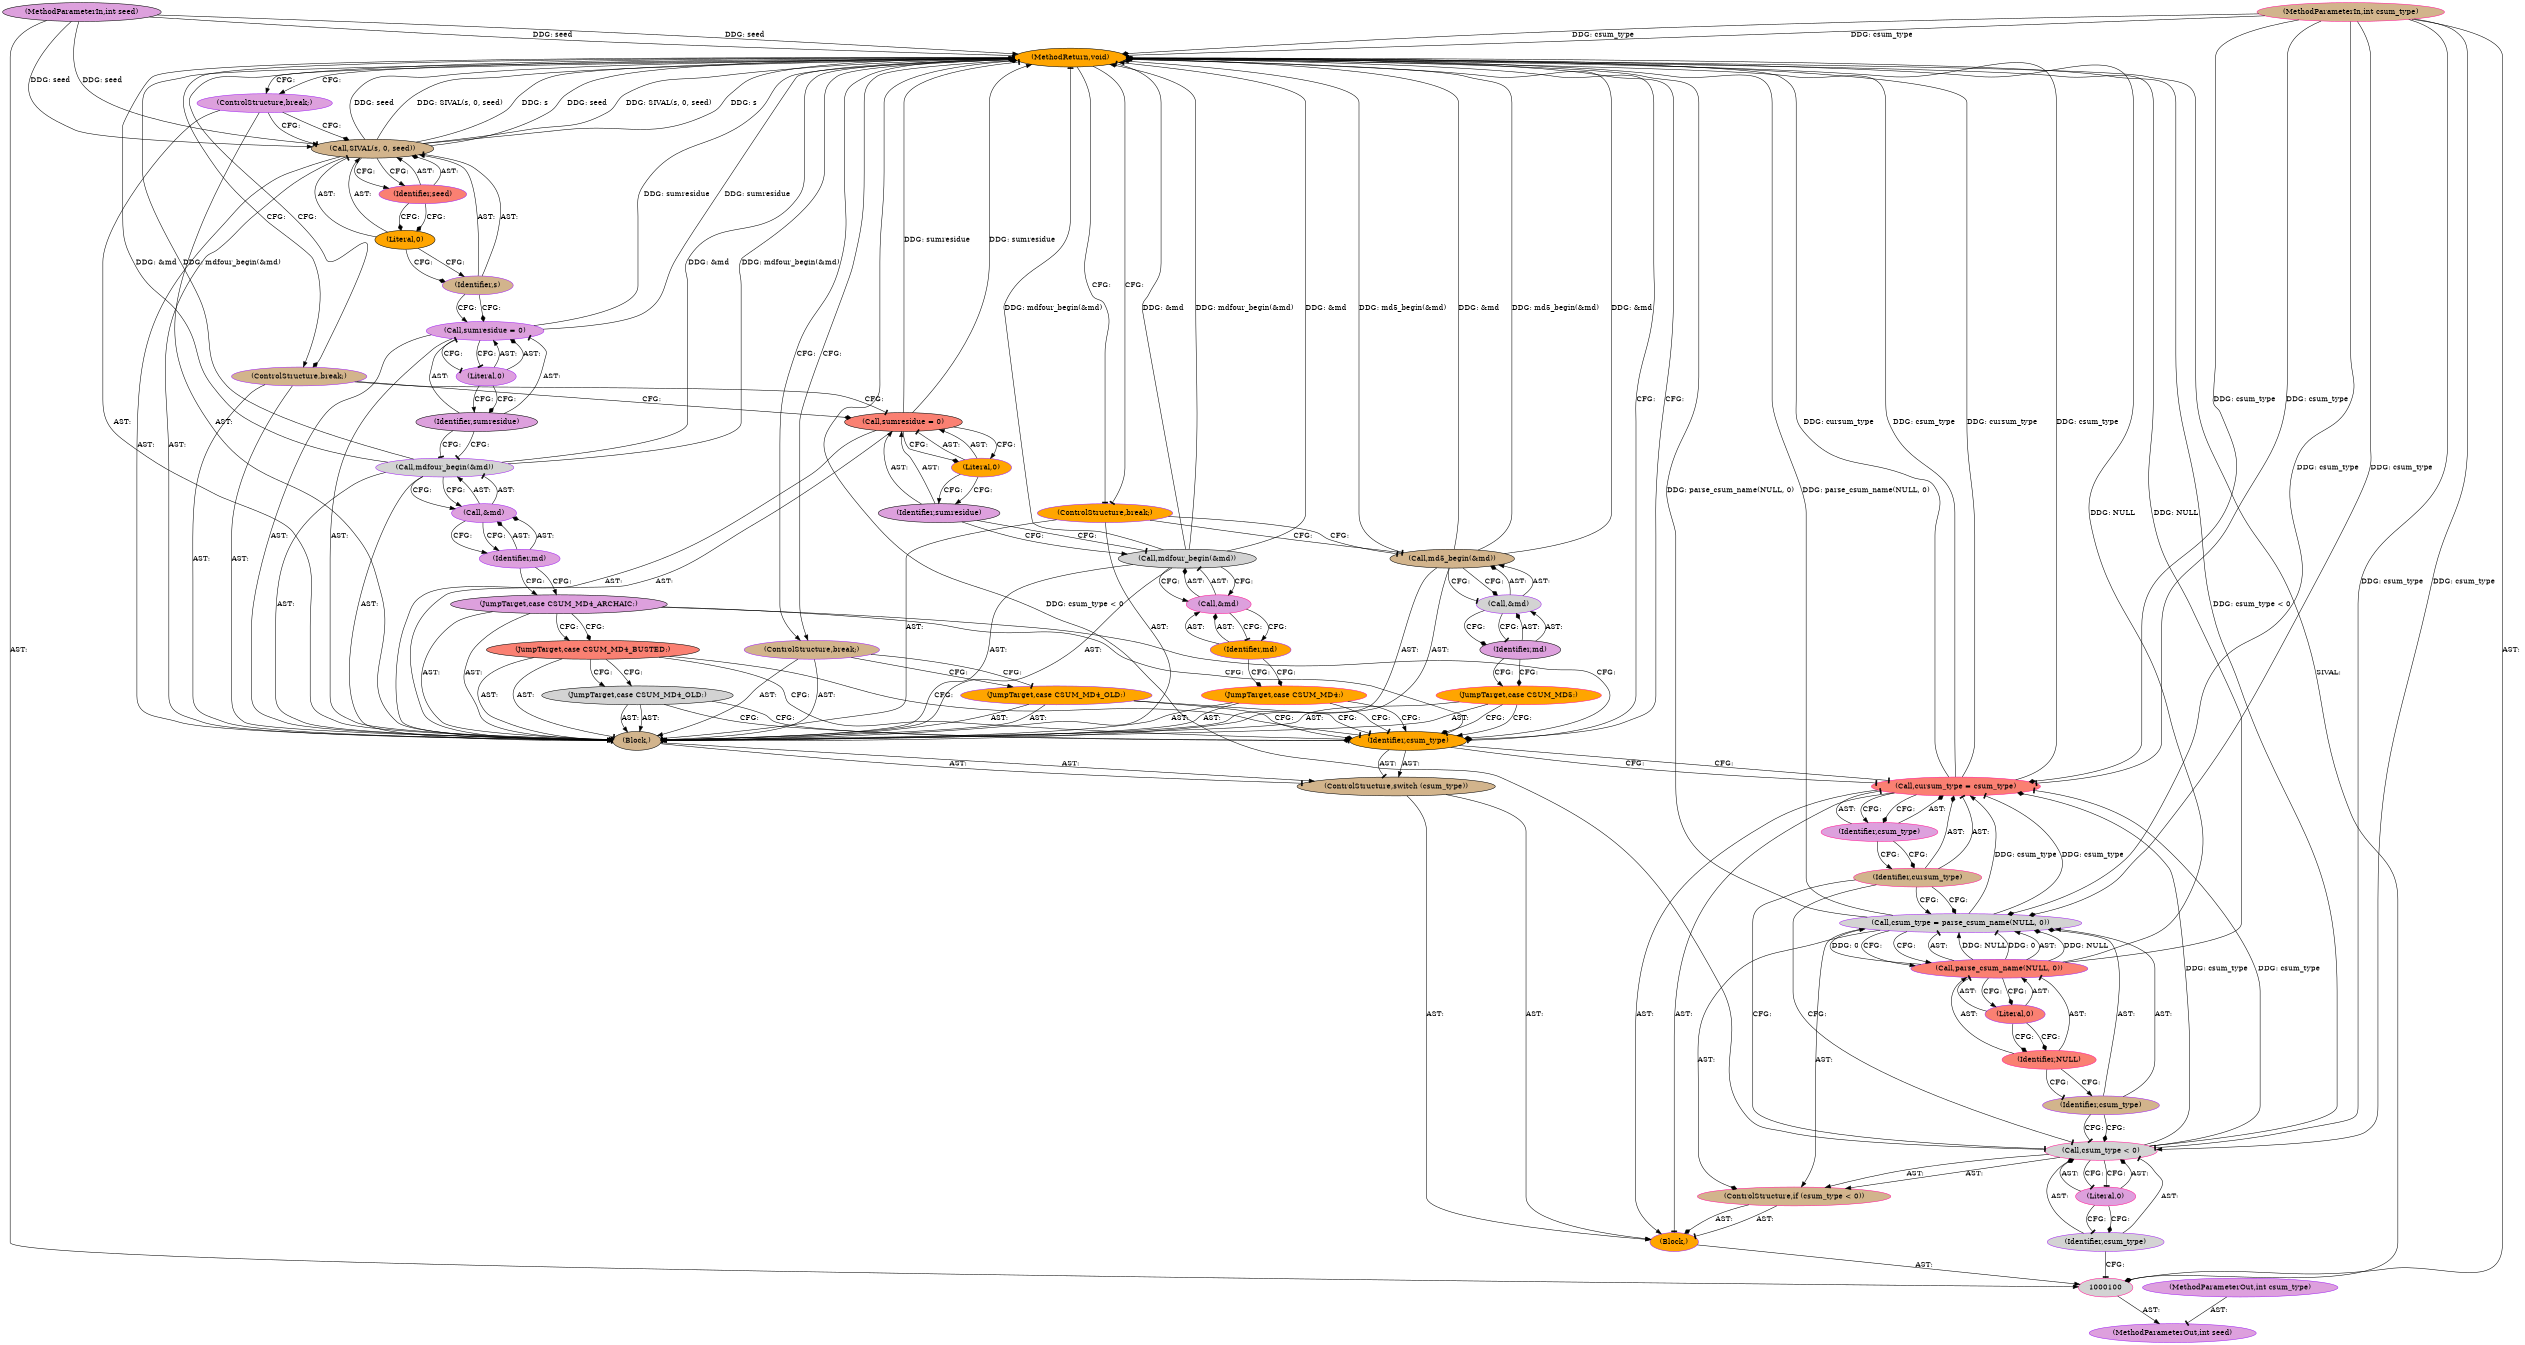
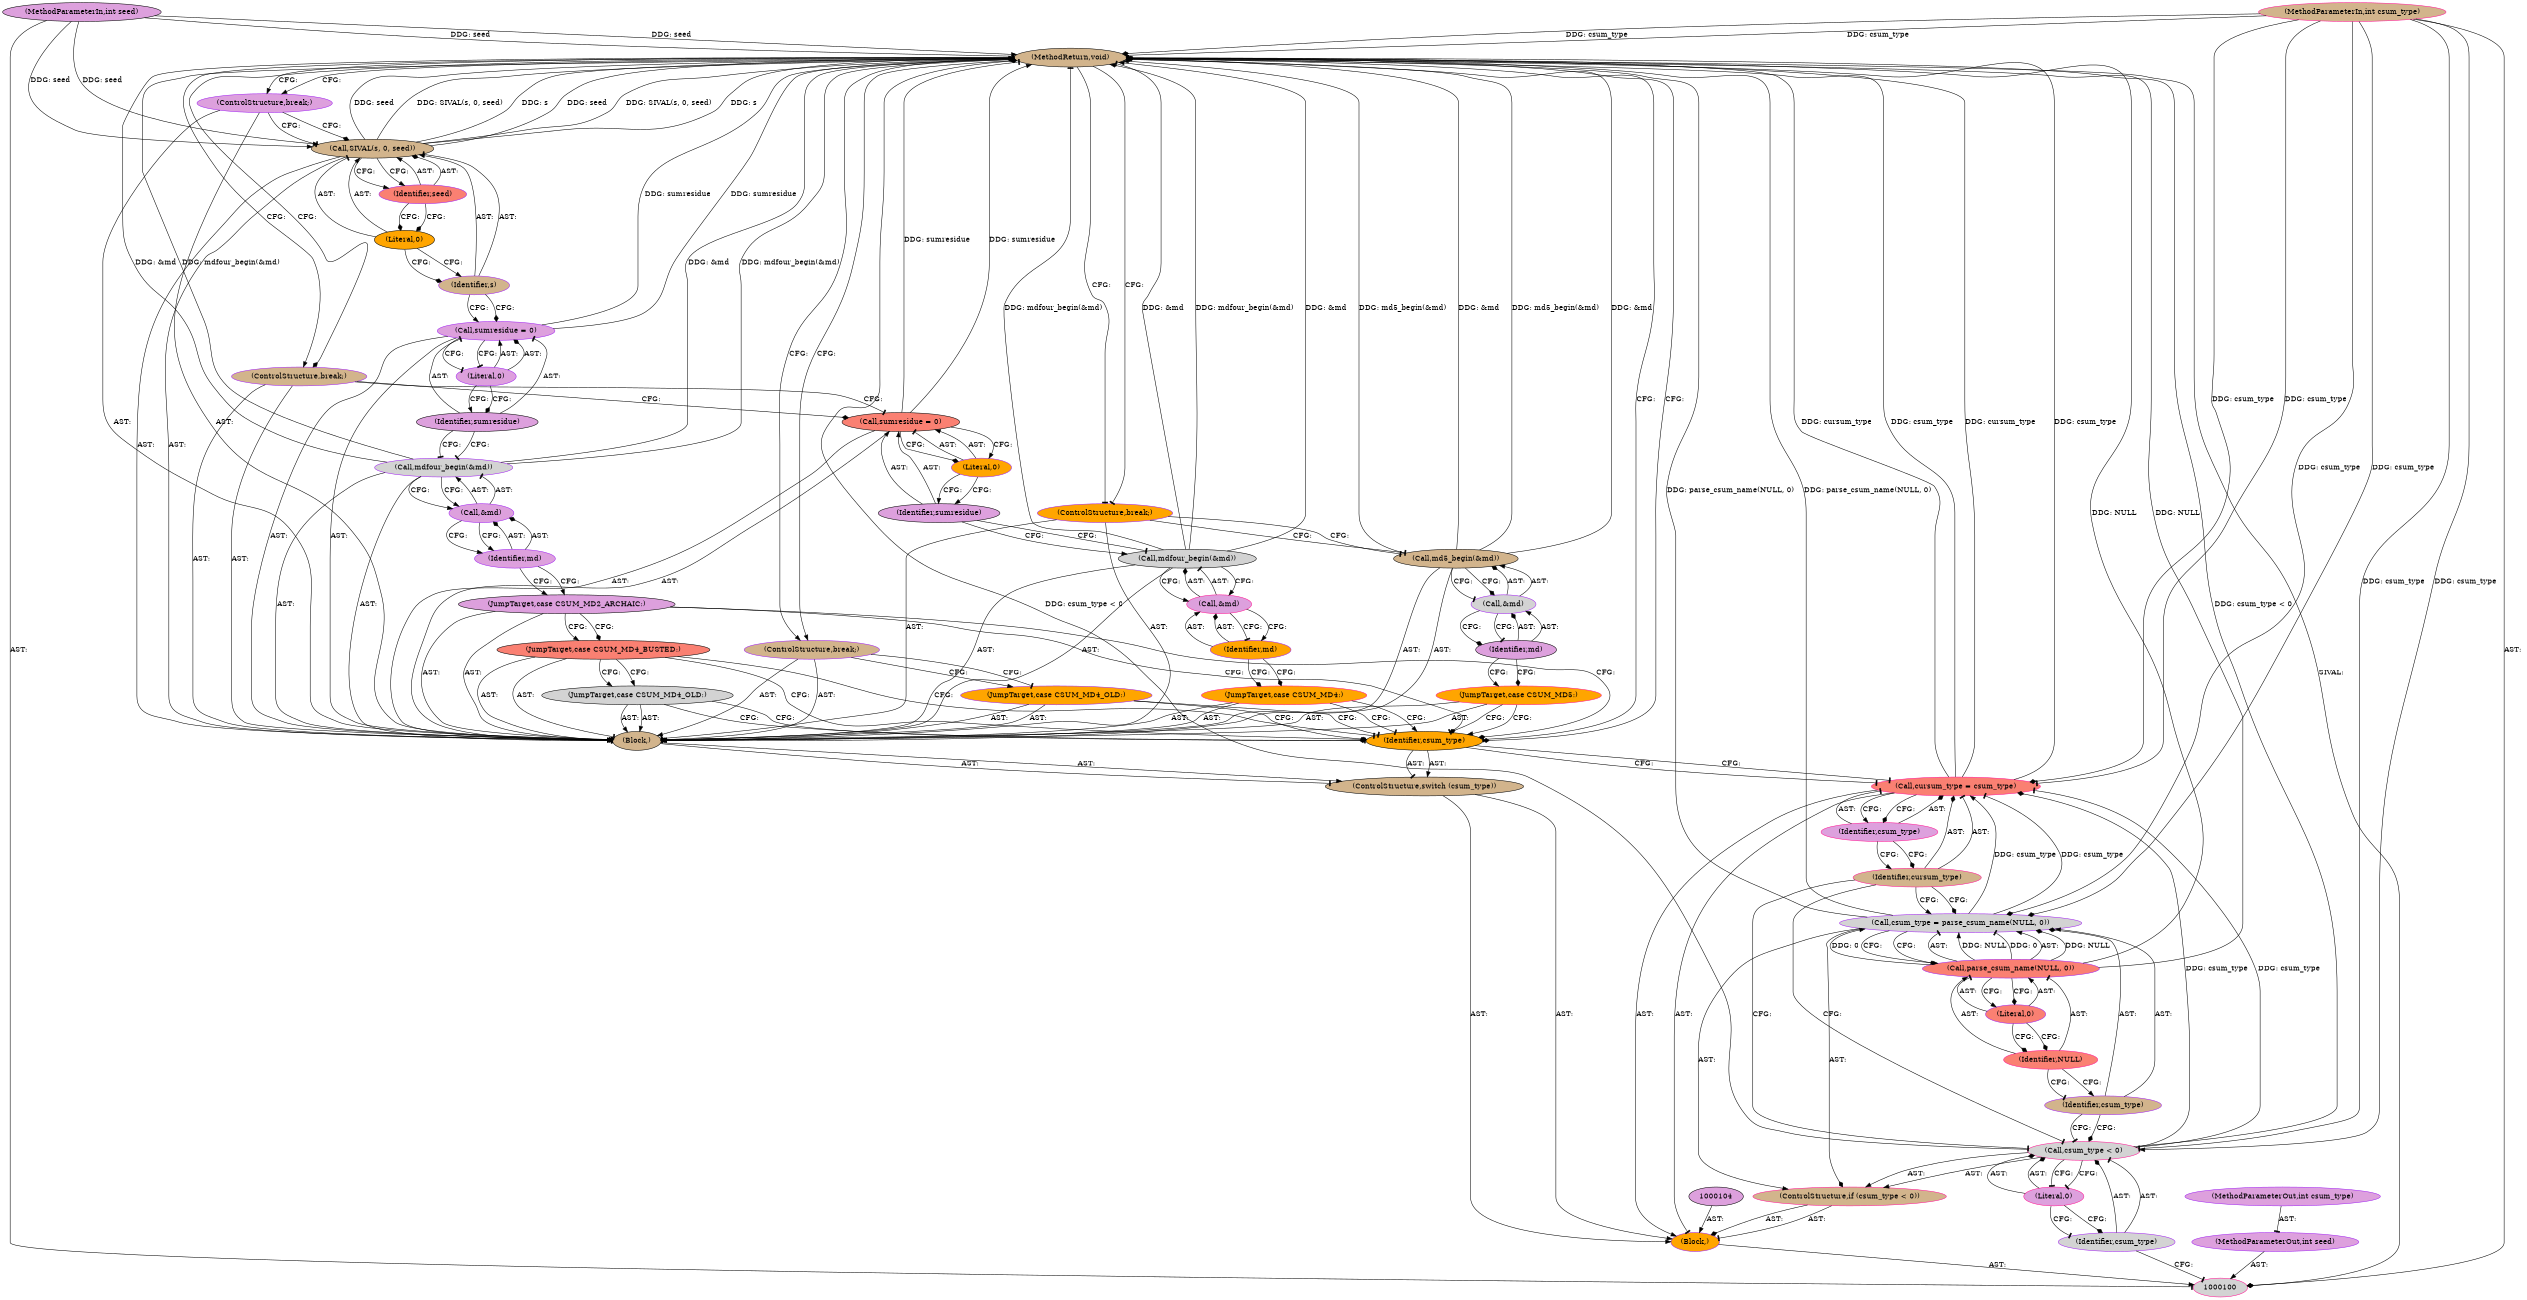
node "(MethodReturn,void)": fillcolor orange -> tan
node "(JumpTarget,case CSUM_MD4_ARCHAIC:)": label "(JumpTarget,case CSUM_MD4_ARCHAIC:)" -> "(JumpTarget,case CSUM_MD2_ARCHAIC:)"
node "1000104": added
edge "(MethodParameterIn,int seed)" -> "1000100": arrowhead normal -> tee
edge "1000100" -> "(MethodParameterOut,int seed)": reversed
